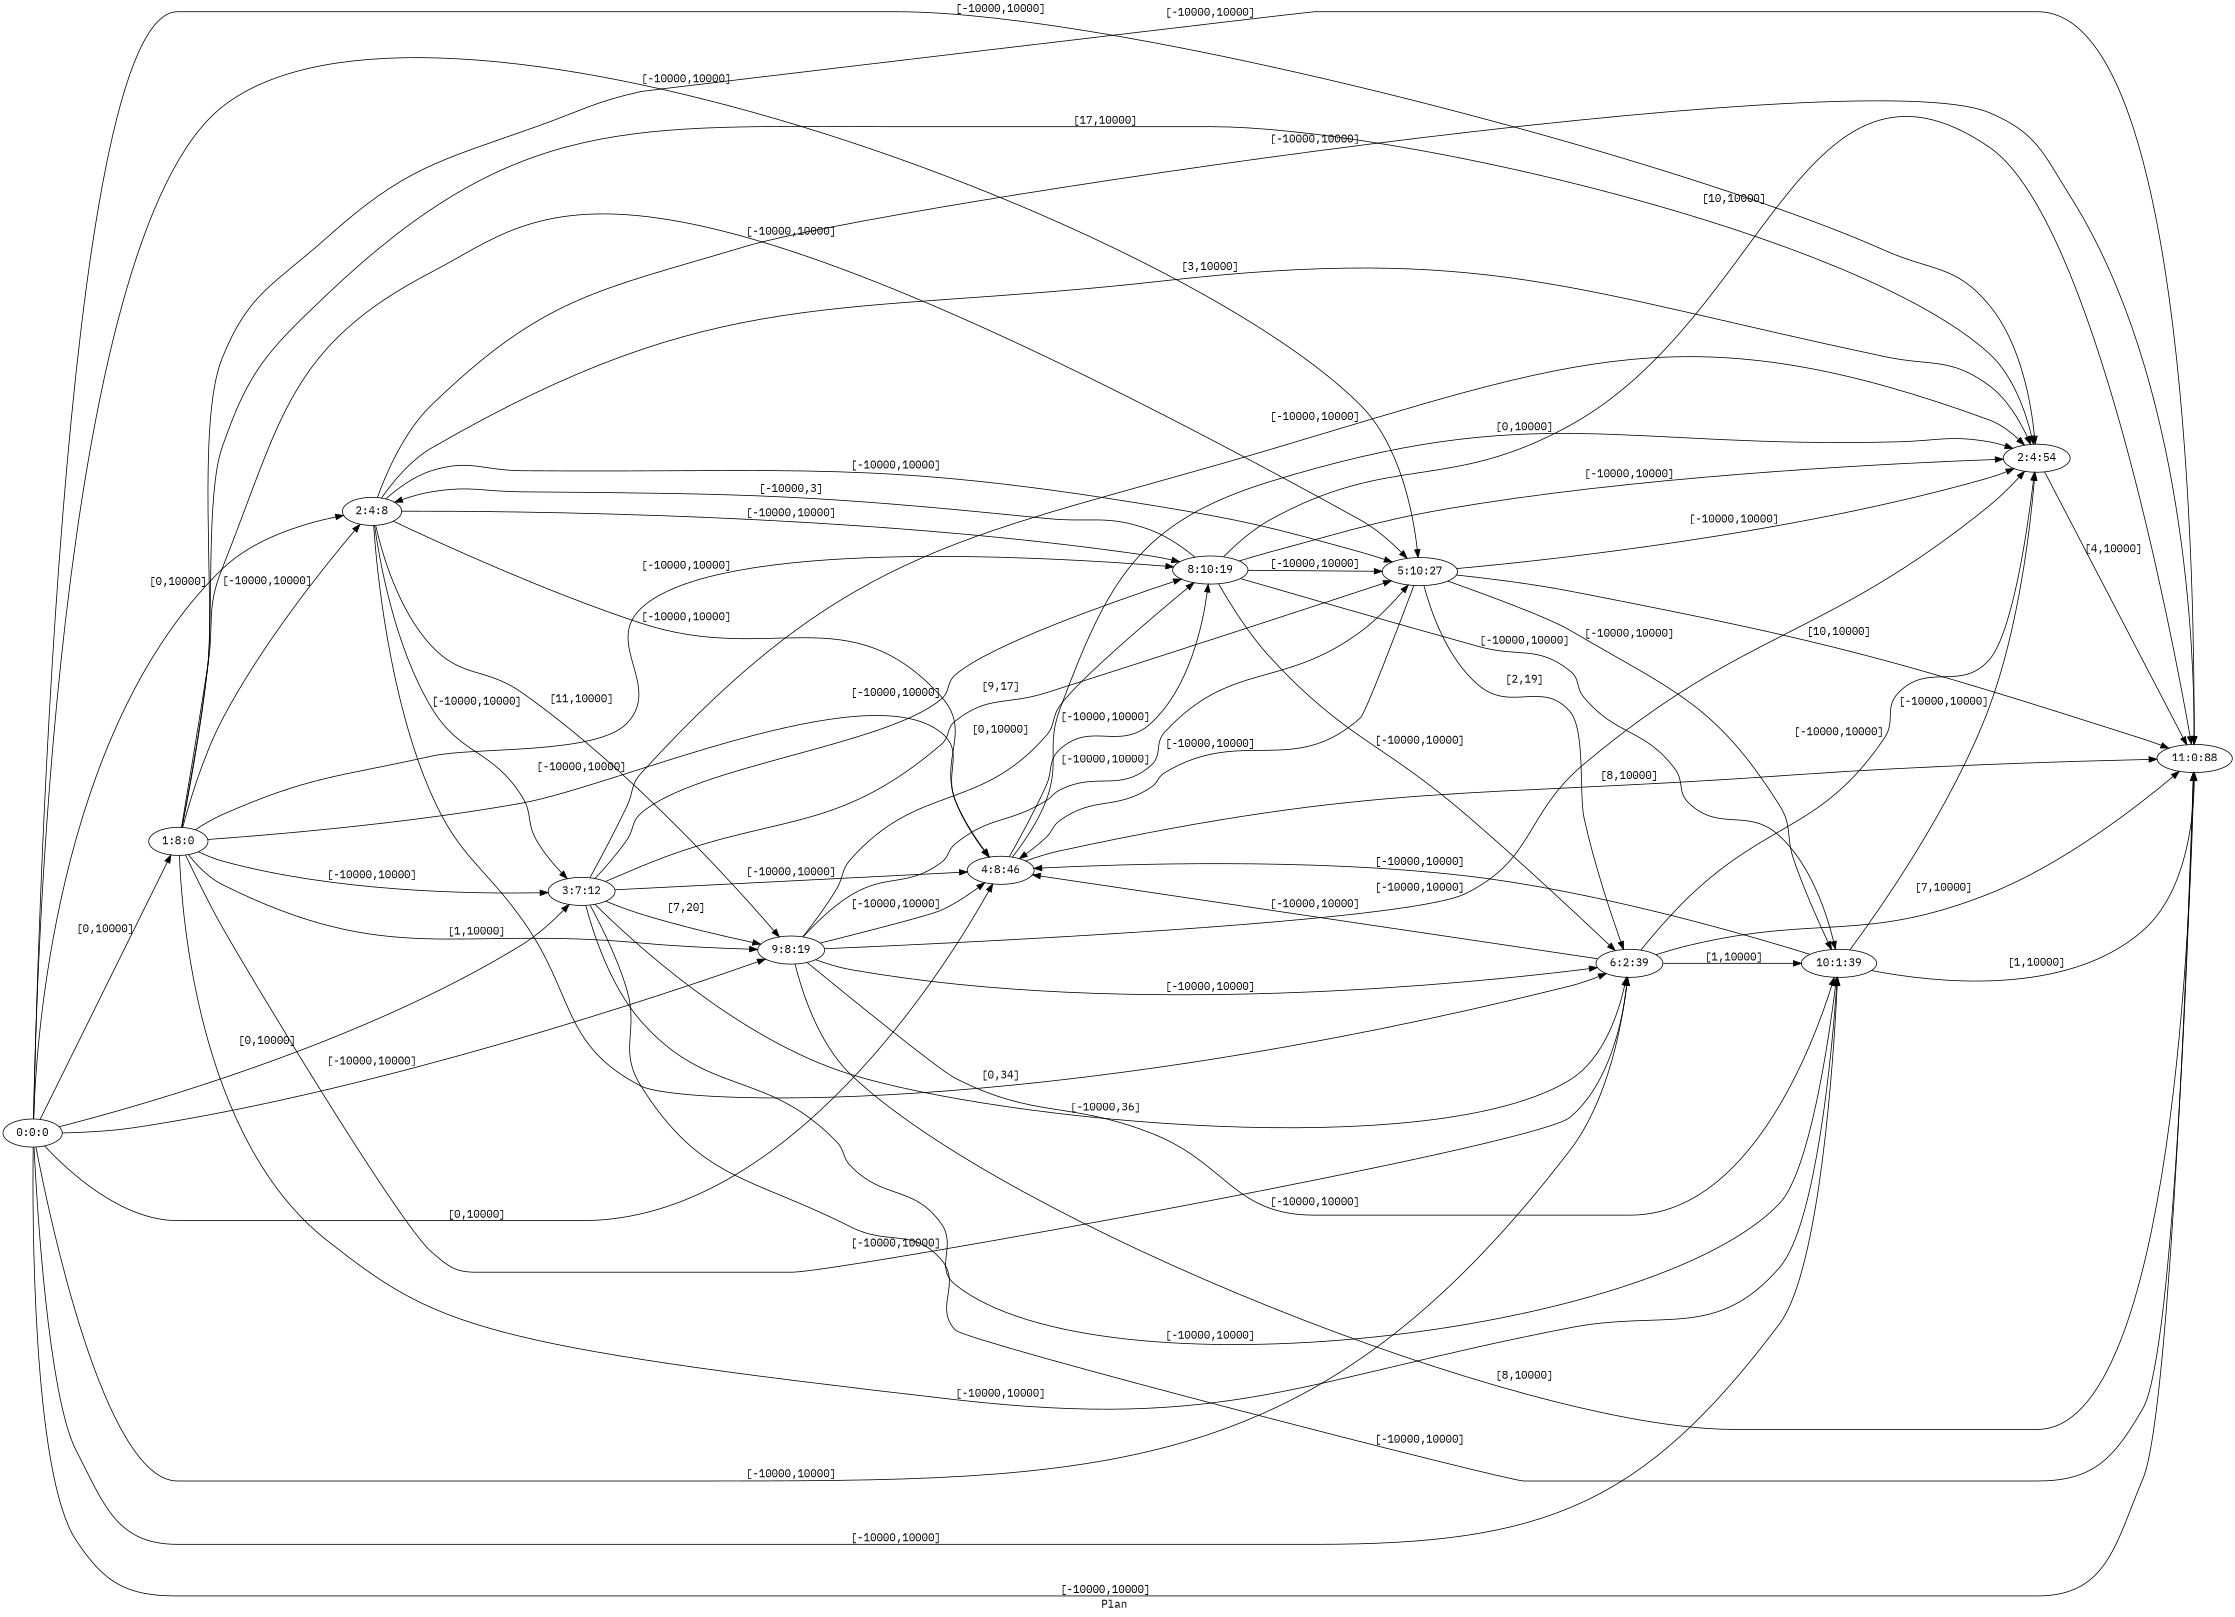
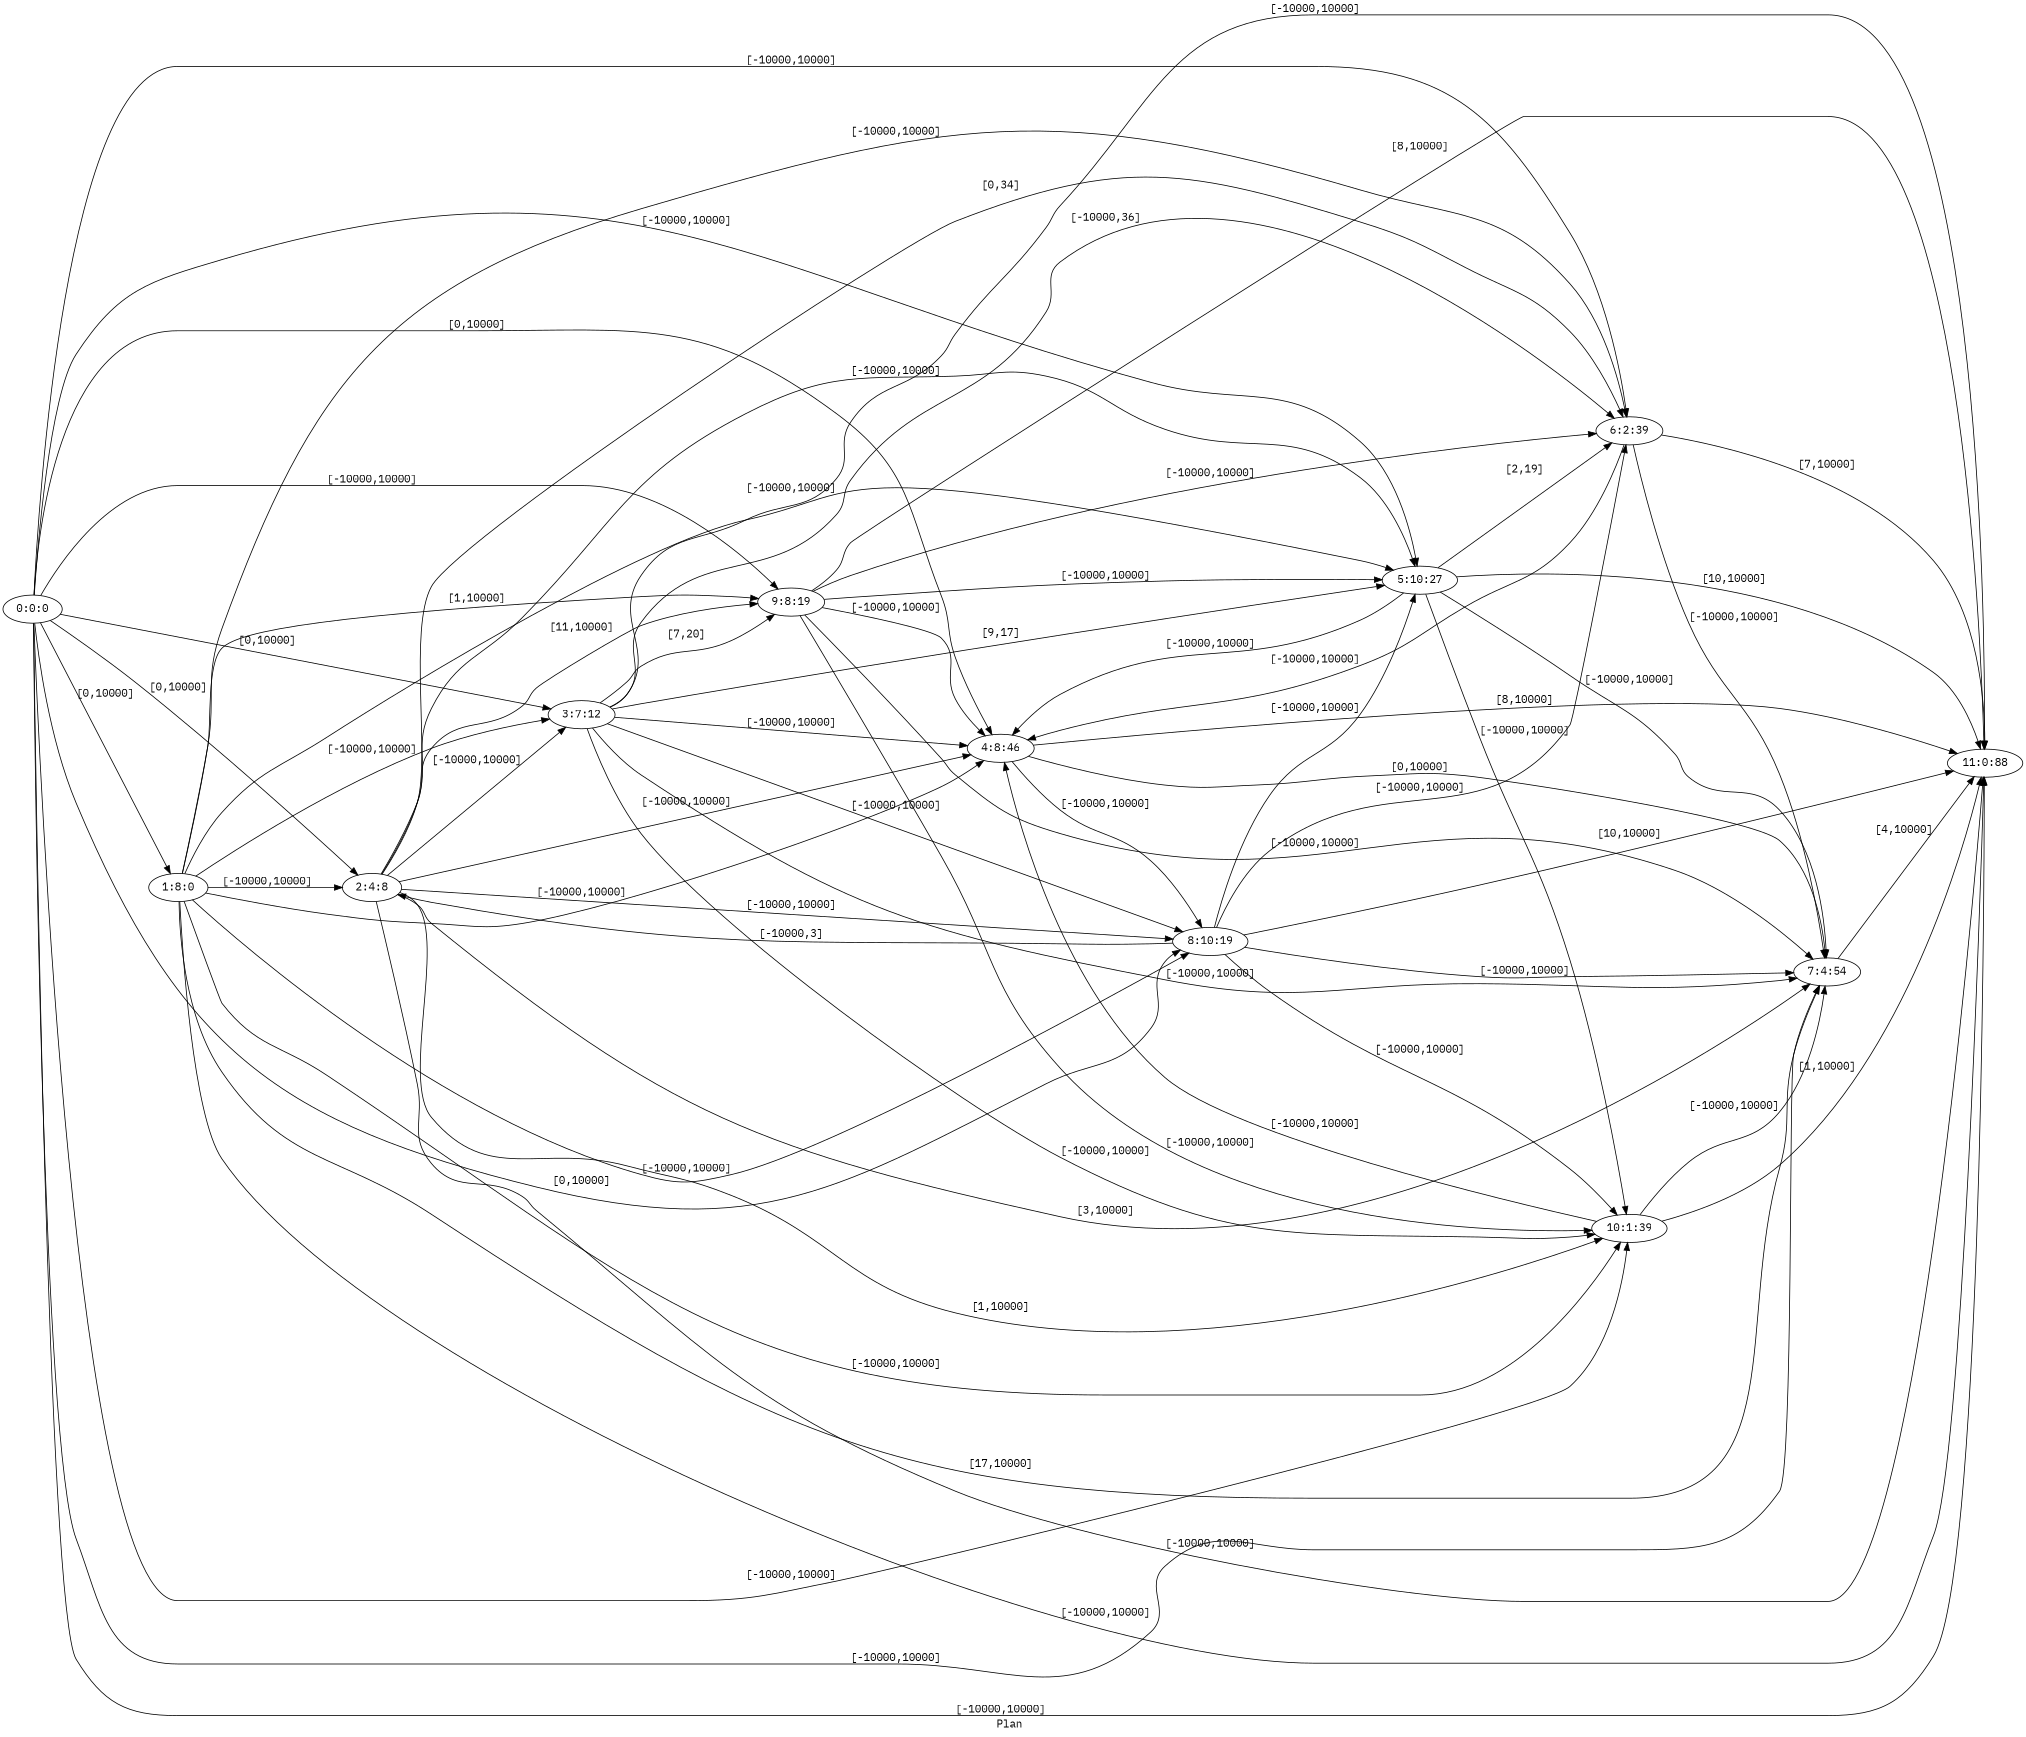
node "2:4:54": label "2:4:54" -> "7:4:54"
edge "9:8:19" -> "8:10:19": now "0:0:0" -> "8:10:19"
edge "6:2:39" -> "10:1:39": now "2:4:8" -> "10:1:39"
